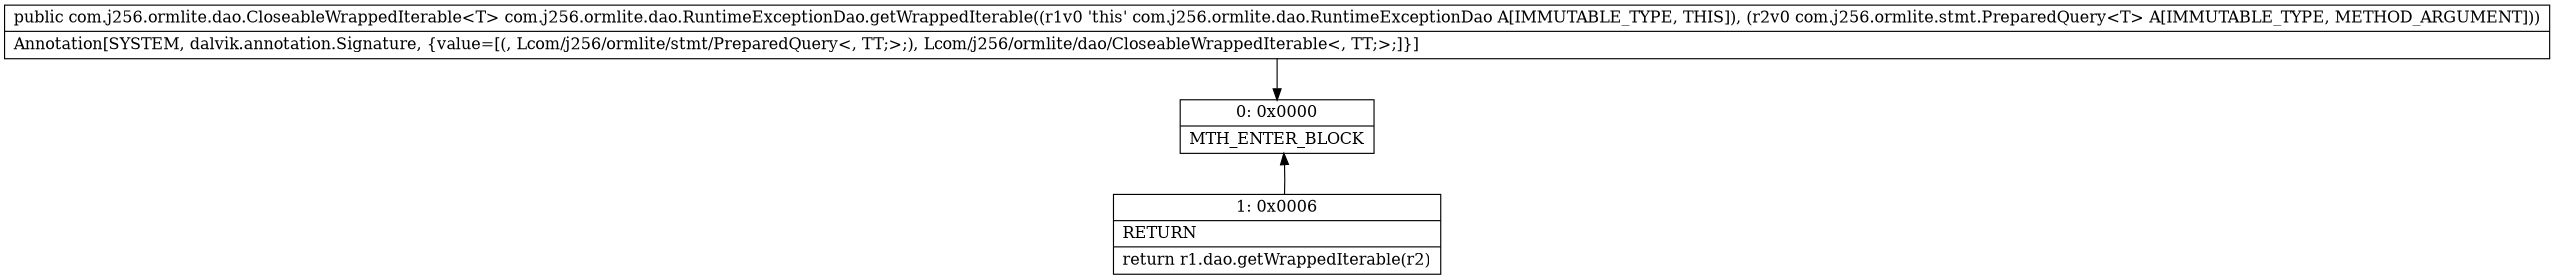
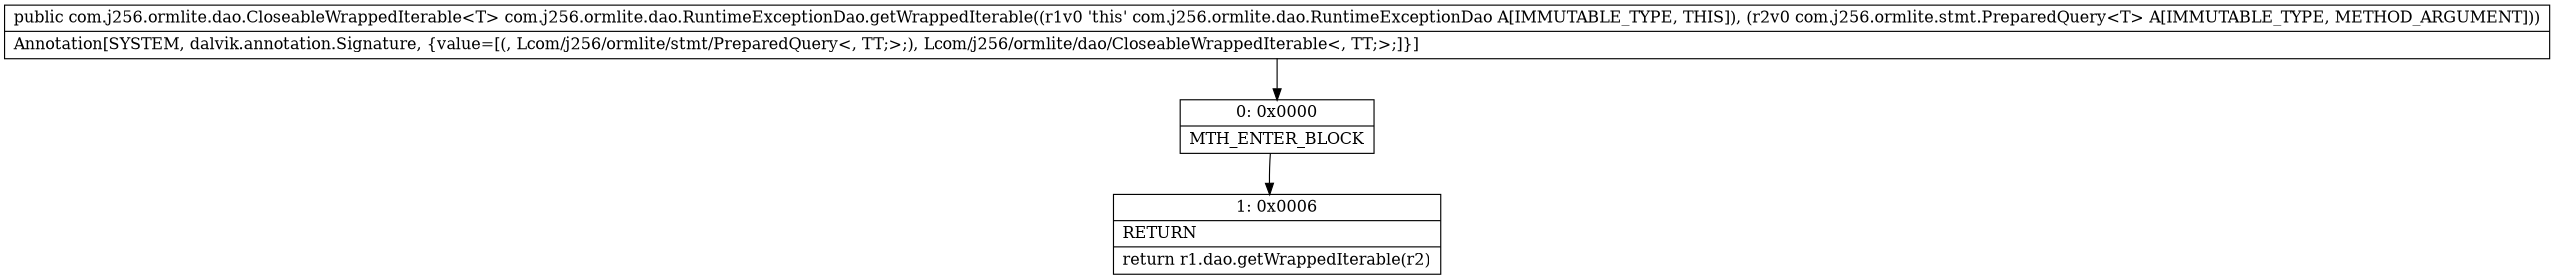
edge "1: 0x0006" -> "0: 0x0000": reversed
